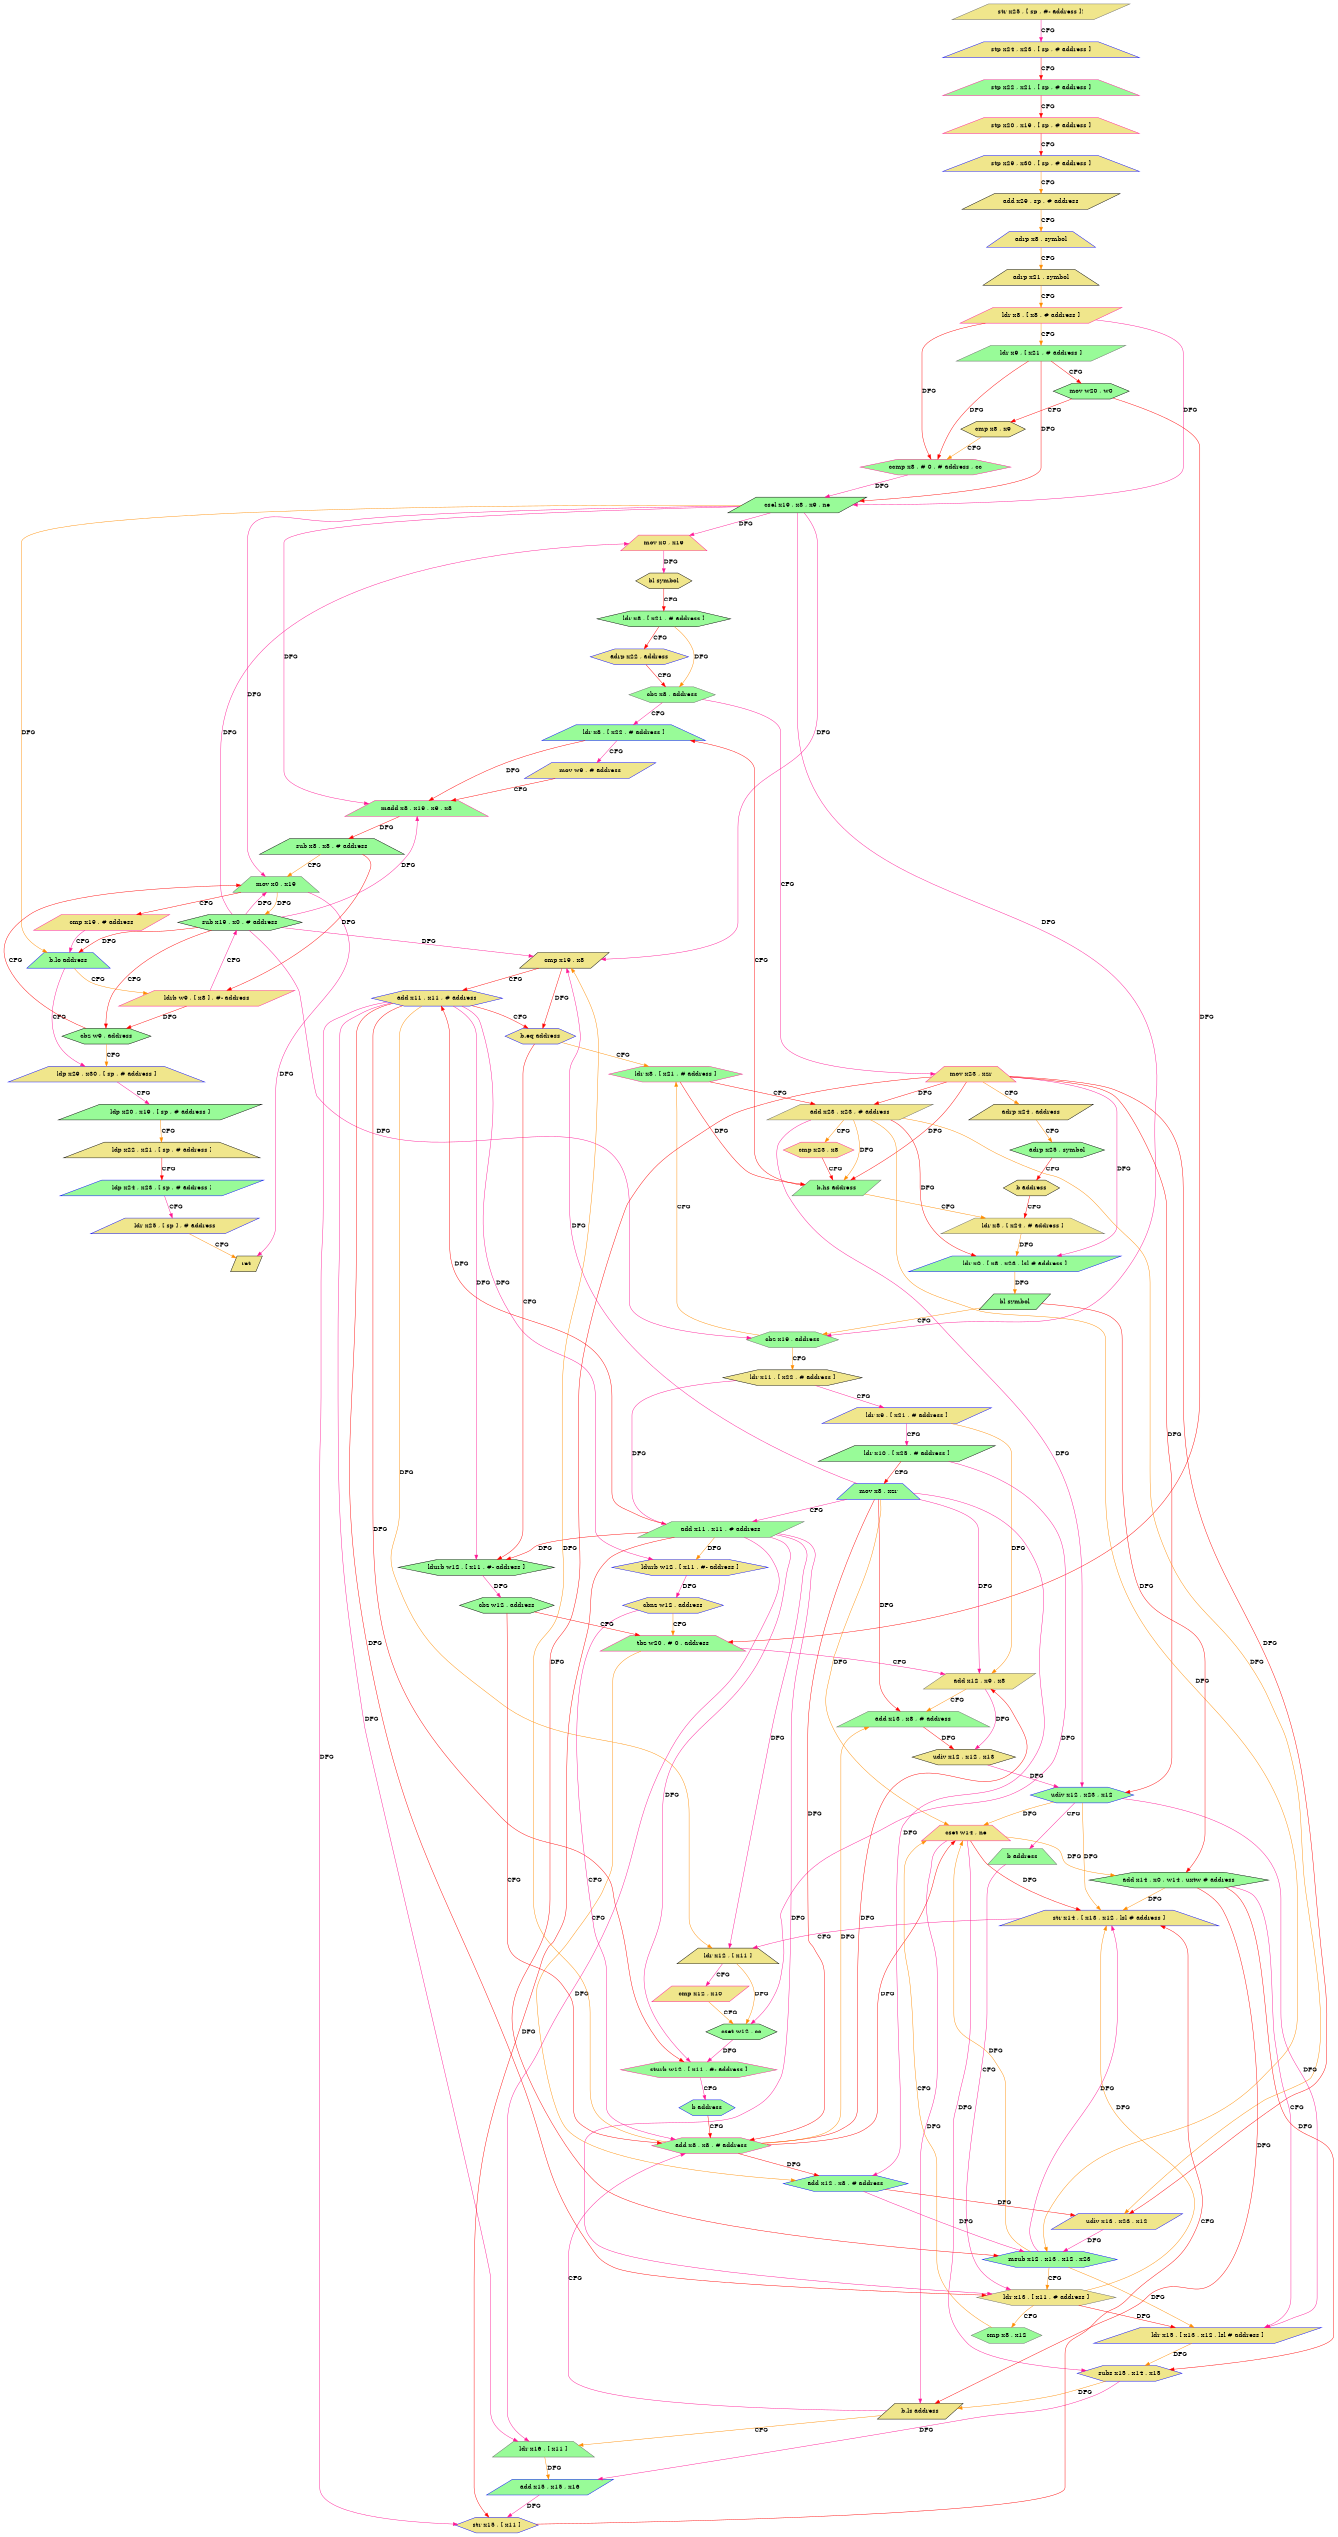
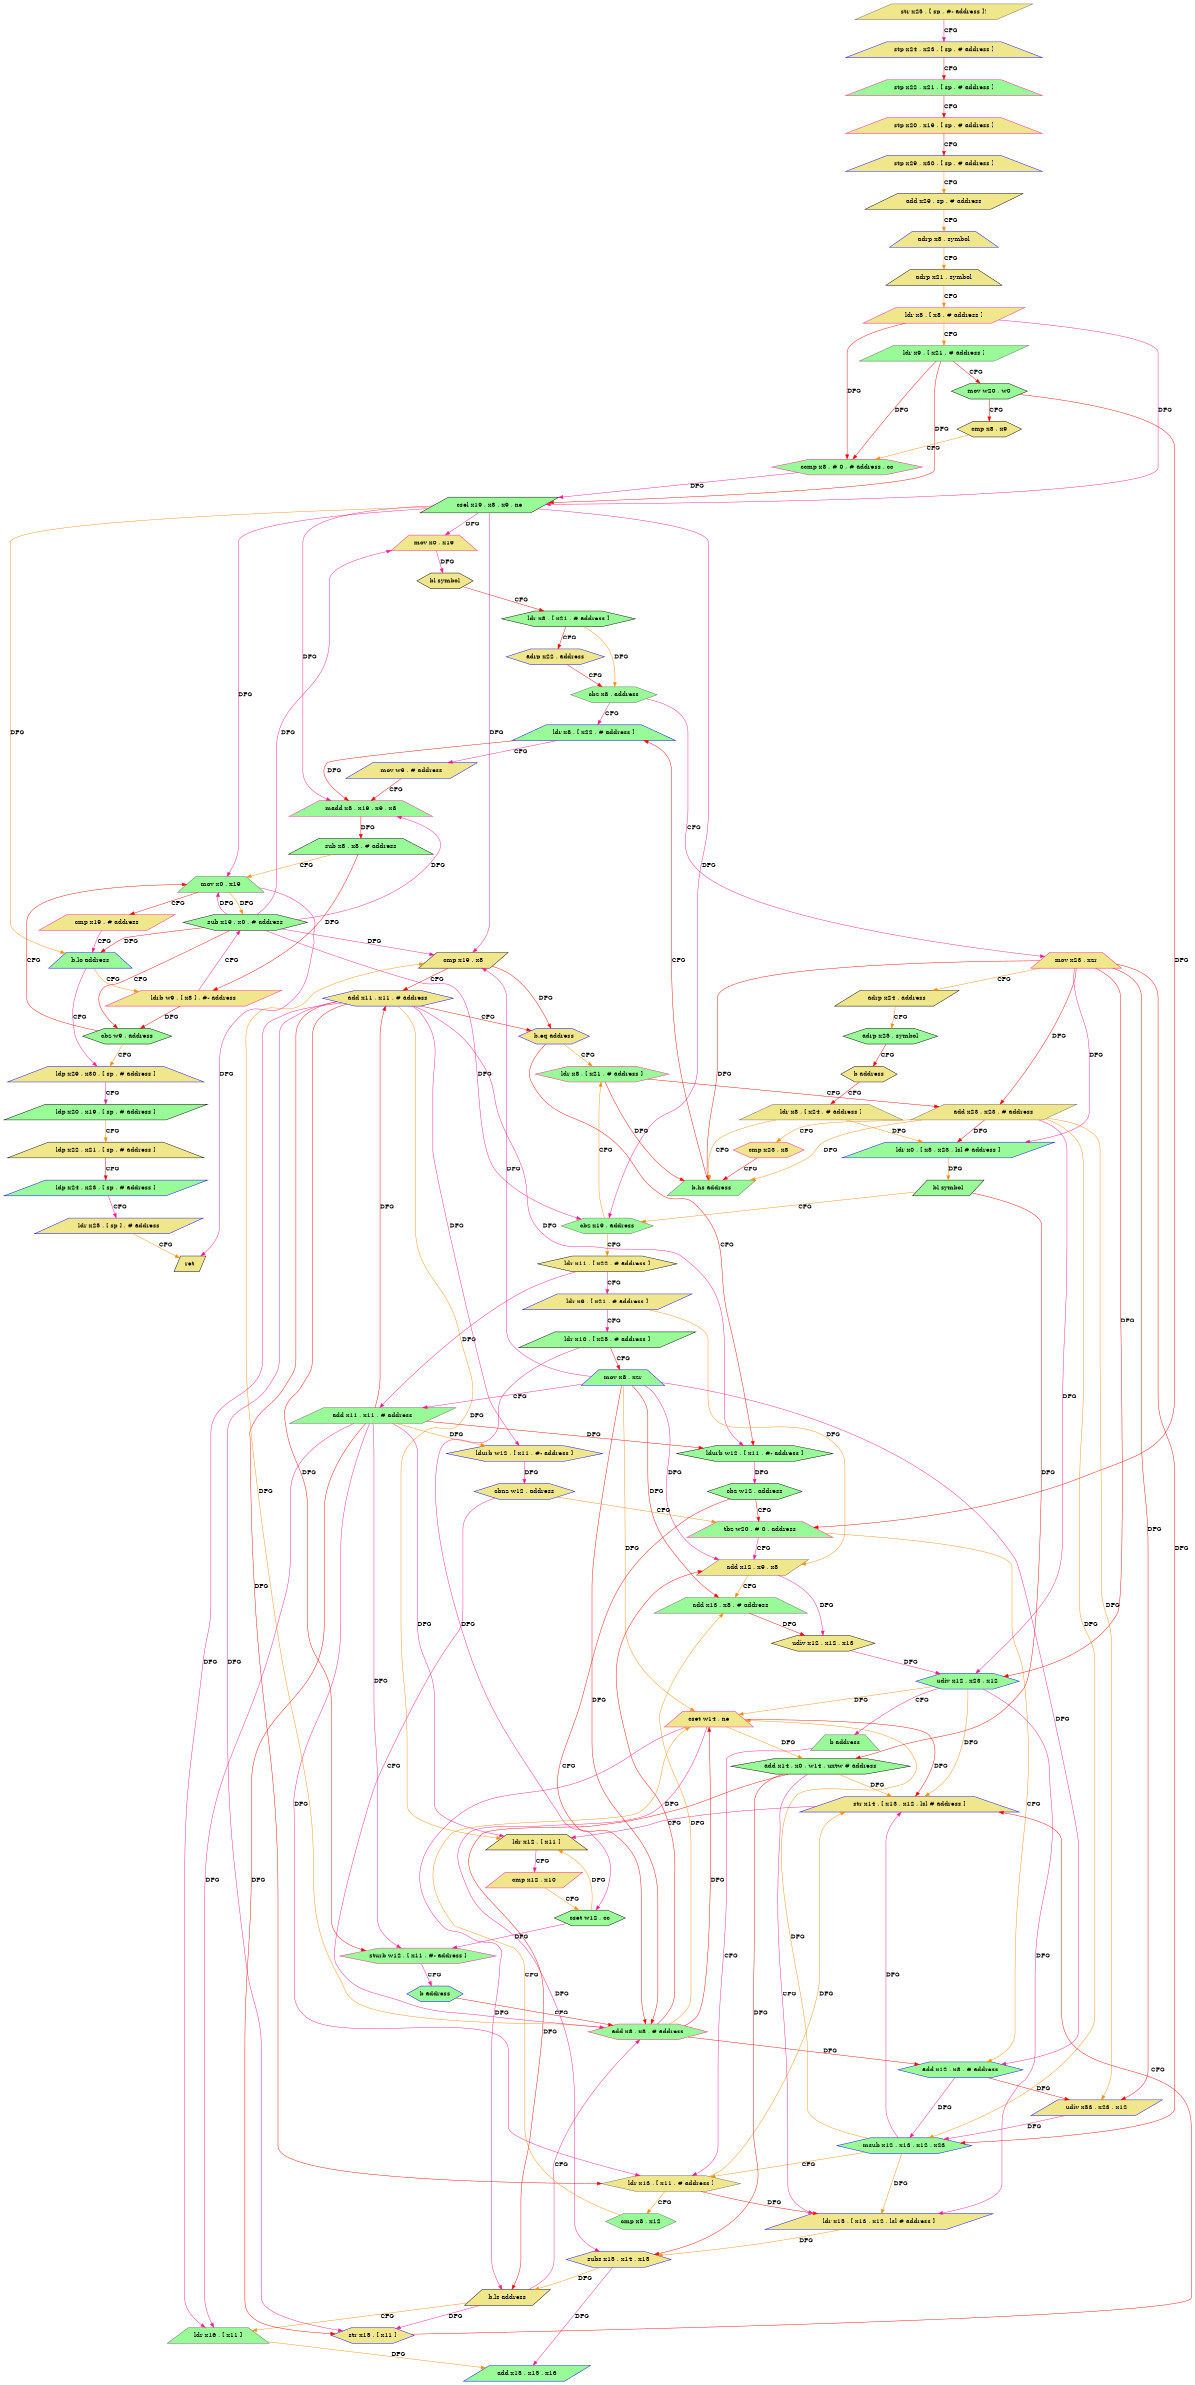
edge "b.hs address" -> "ldr x8 , [ x24 , # address ]": reversed
edge "ldr x12 , [ x11 ]" -> "cset w12 , cc": reversed
node "udiv x13 , x23 , x12": label "udiv x13 , x23 , x12" -> "udiv x53 , x23 , x12"
edge "add x15 , x15 , x16" -> "str x15 , [ x11 ]": now "b.ls address" -> "str x15 , [ x11 ]"
